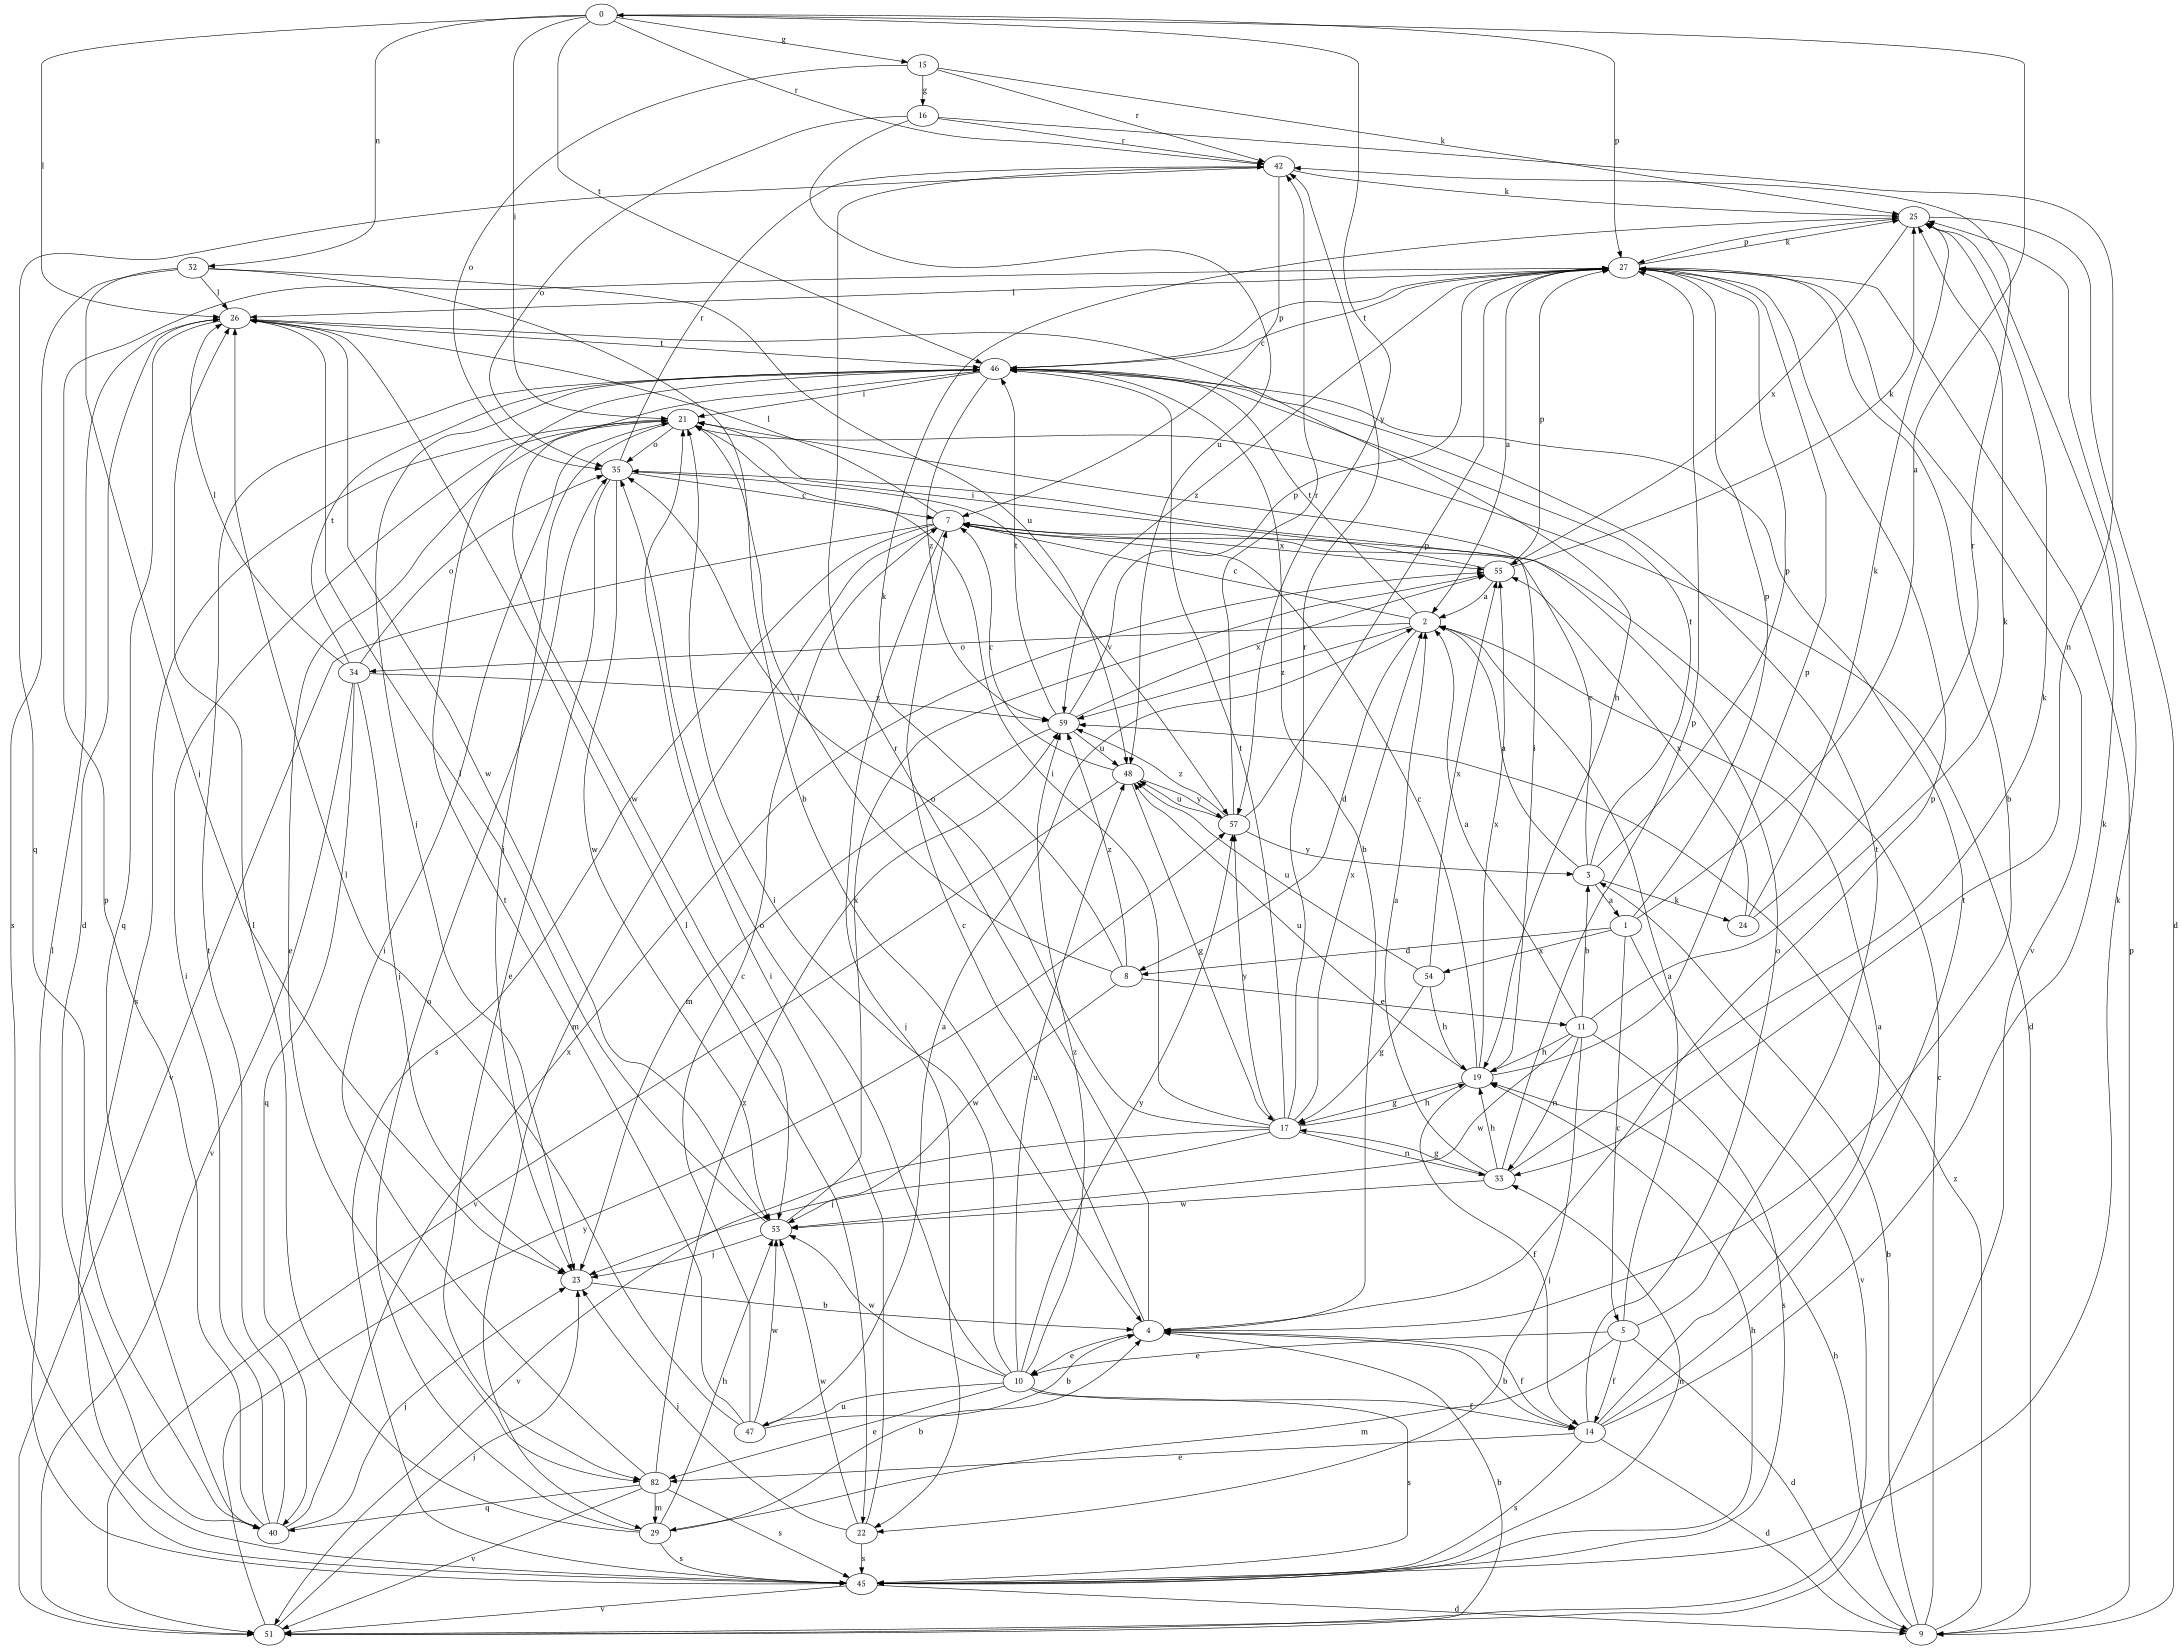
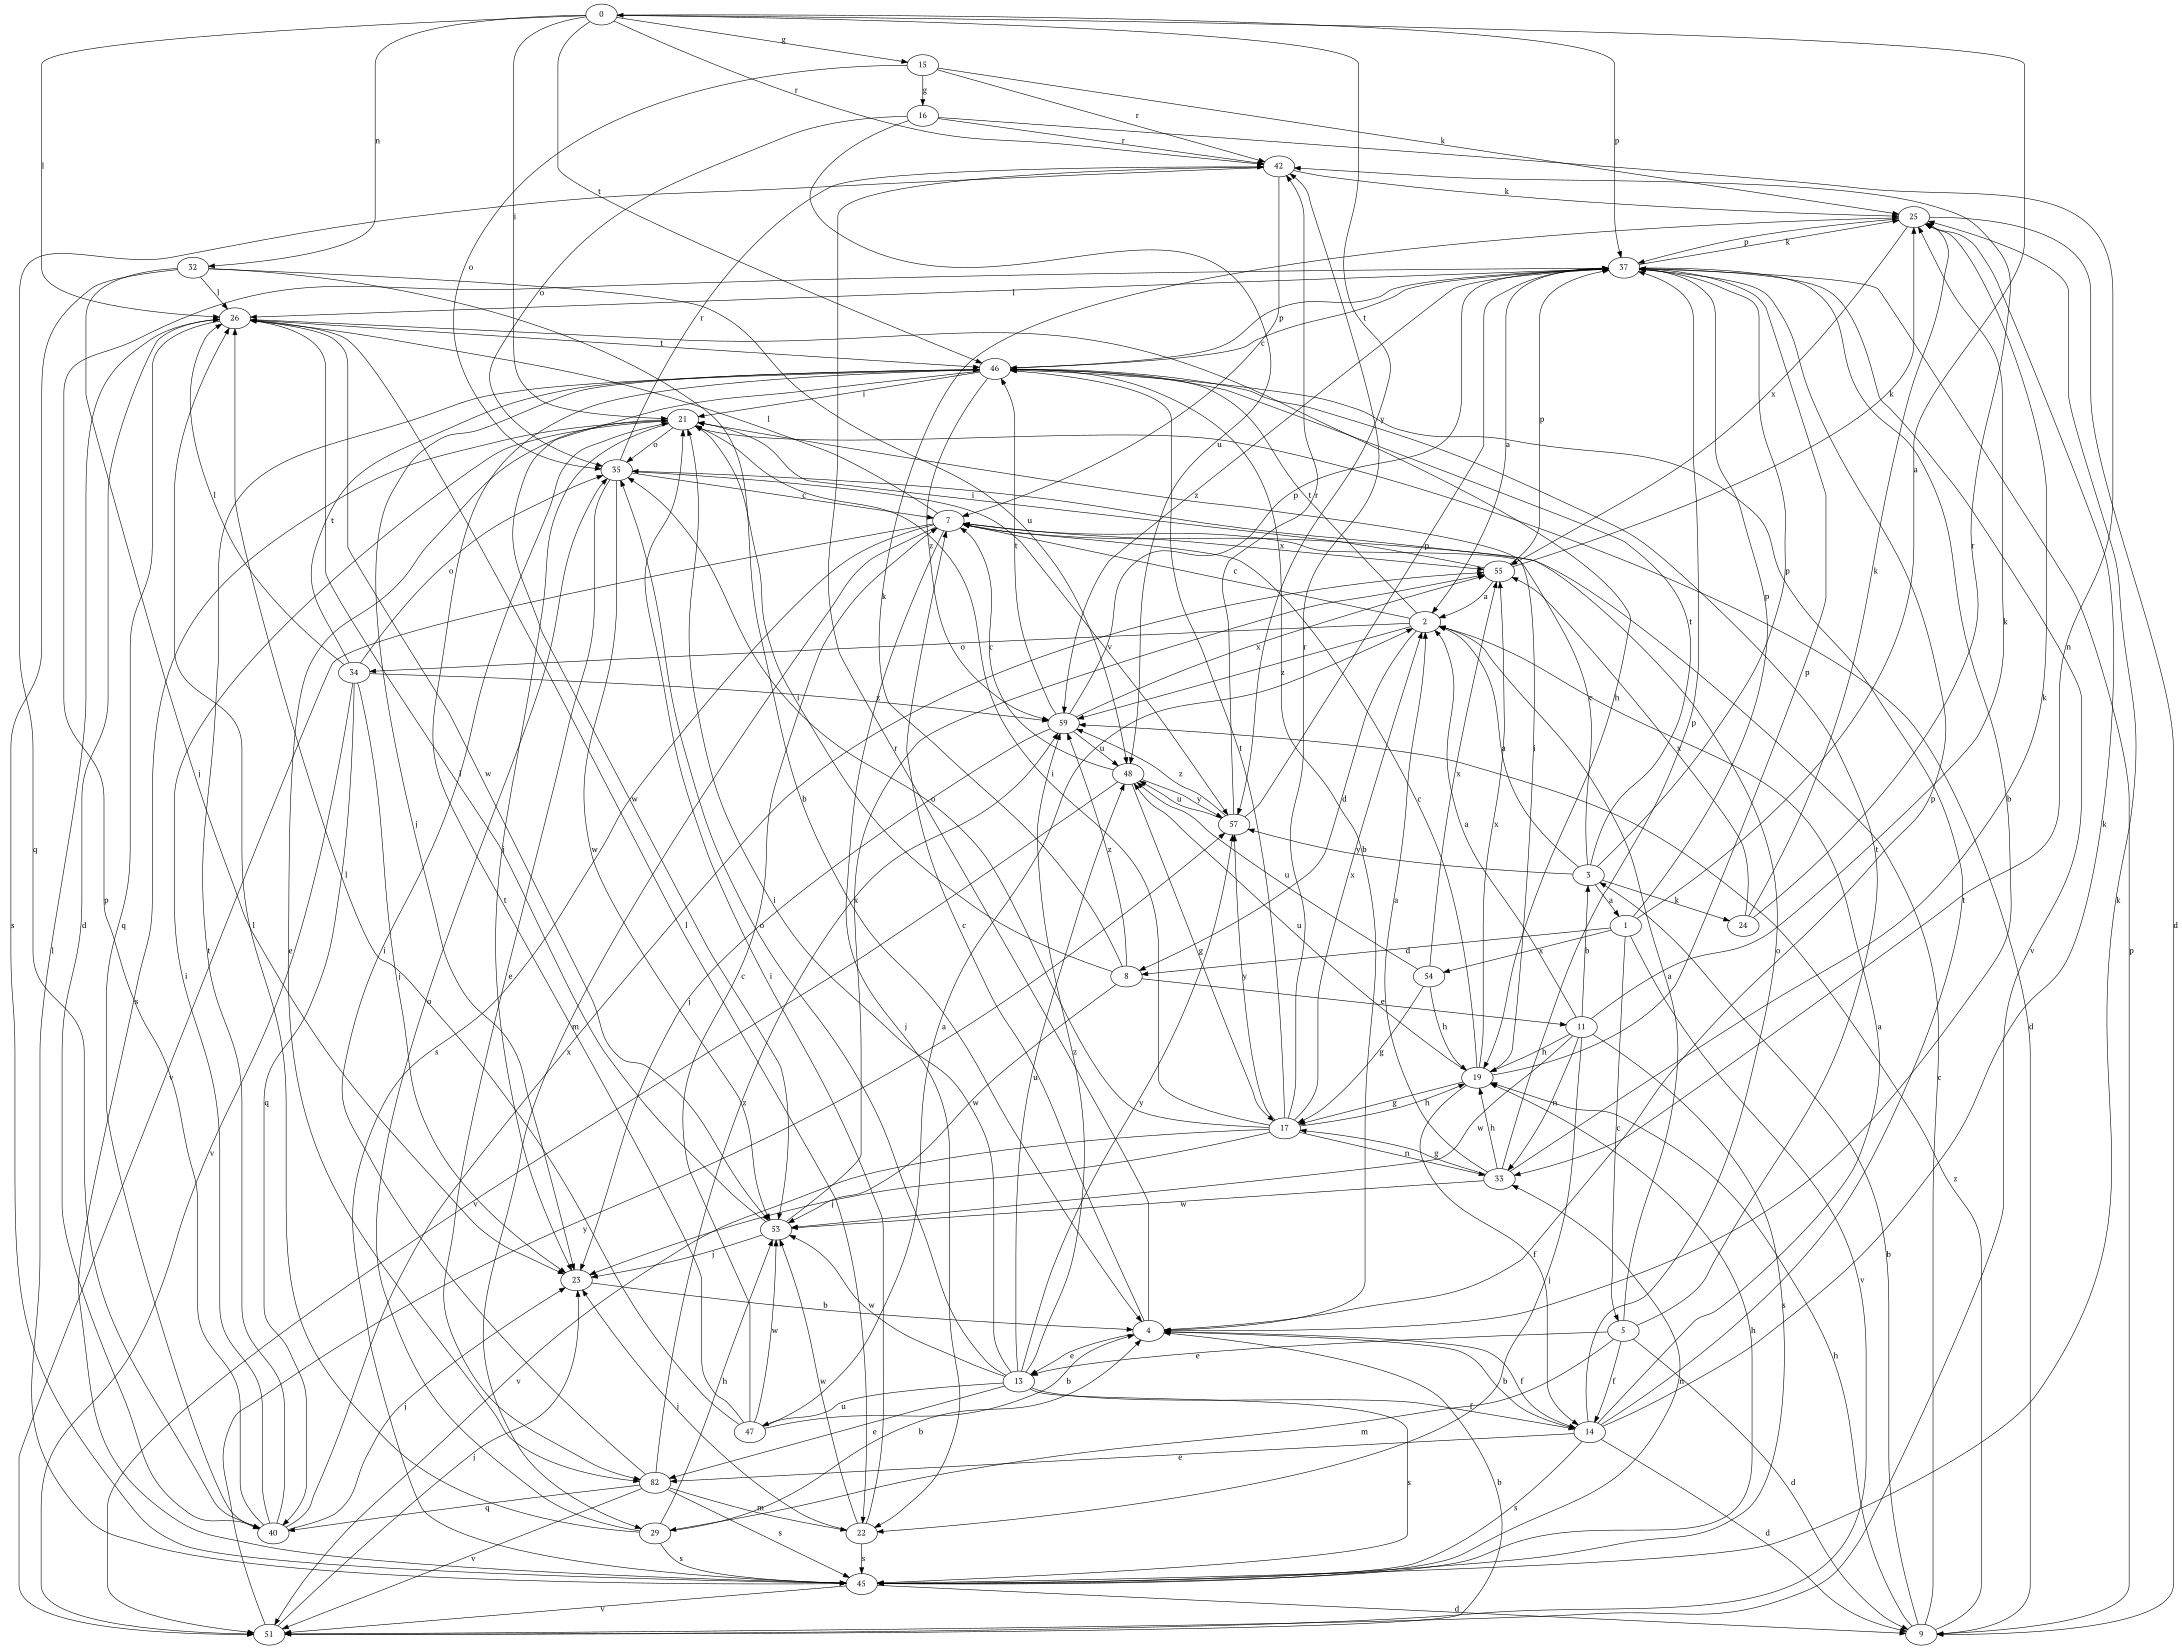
node "27": label "27" -> "37"
edge "57" -> "3": reversed
edge "59" -> "23": label "m" -> "j"
node "10": label "10" -> "13"
edge "82" -> "29": now "82" -> "22"
